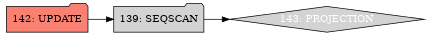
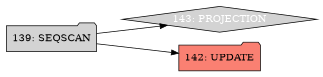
edge "142: UPDATE" -> "139: SEQSCAN": reversed
